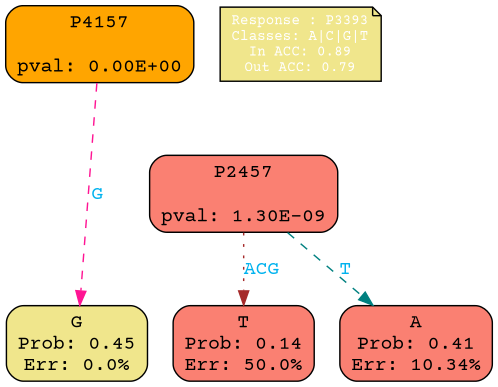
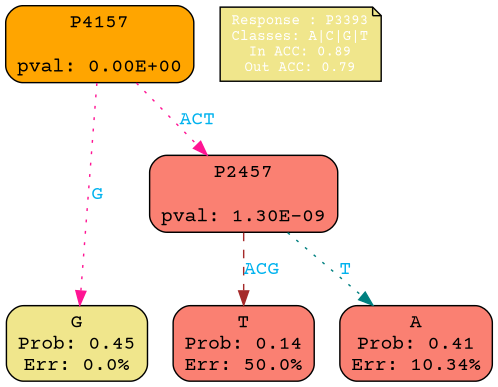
edge "P4157 pval: 0.00E+00" -> "P2457 pval: 1.30E-09": added, label "ACT"
edge "P4157 pval: 0.00E+00" -> "G Prob: 0.45 Err: 0.0%": style dashed -> dotted
edge "P2457 pval: 1.30E-09" -> "T Prob: 0.14 Err: 50.0%": style dotted -> dashed
edge "P2457 pval: 1.30E-09" -> "A Prob: 0.41 Err: 10.34%": style dashed -> dotted
